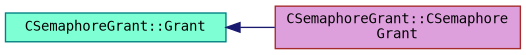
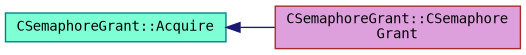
node "CSemaphoreGrant::Grant": label "CSemaphoreGrant::Grant" -> "CSemaphoreGrant::Acquire"
